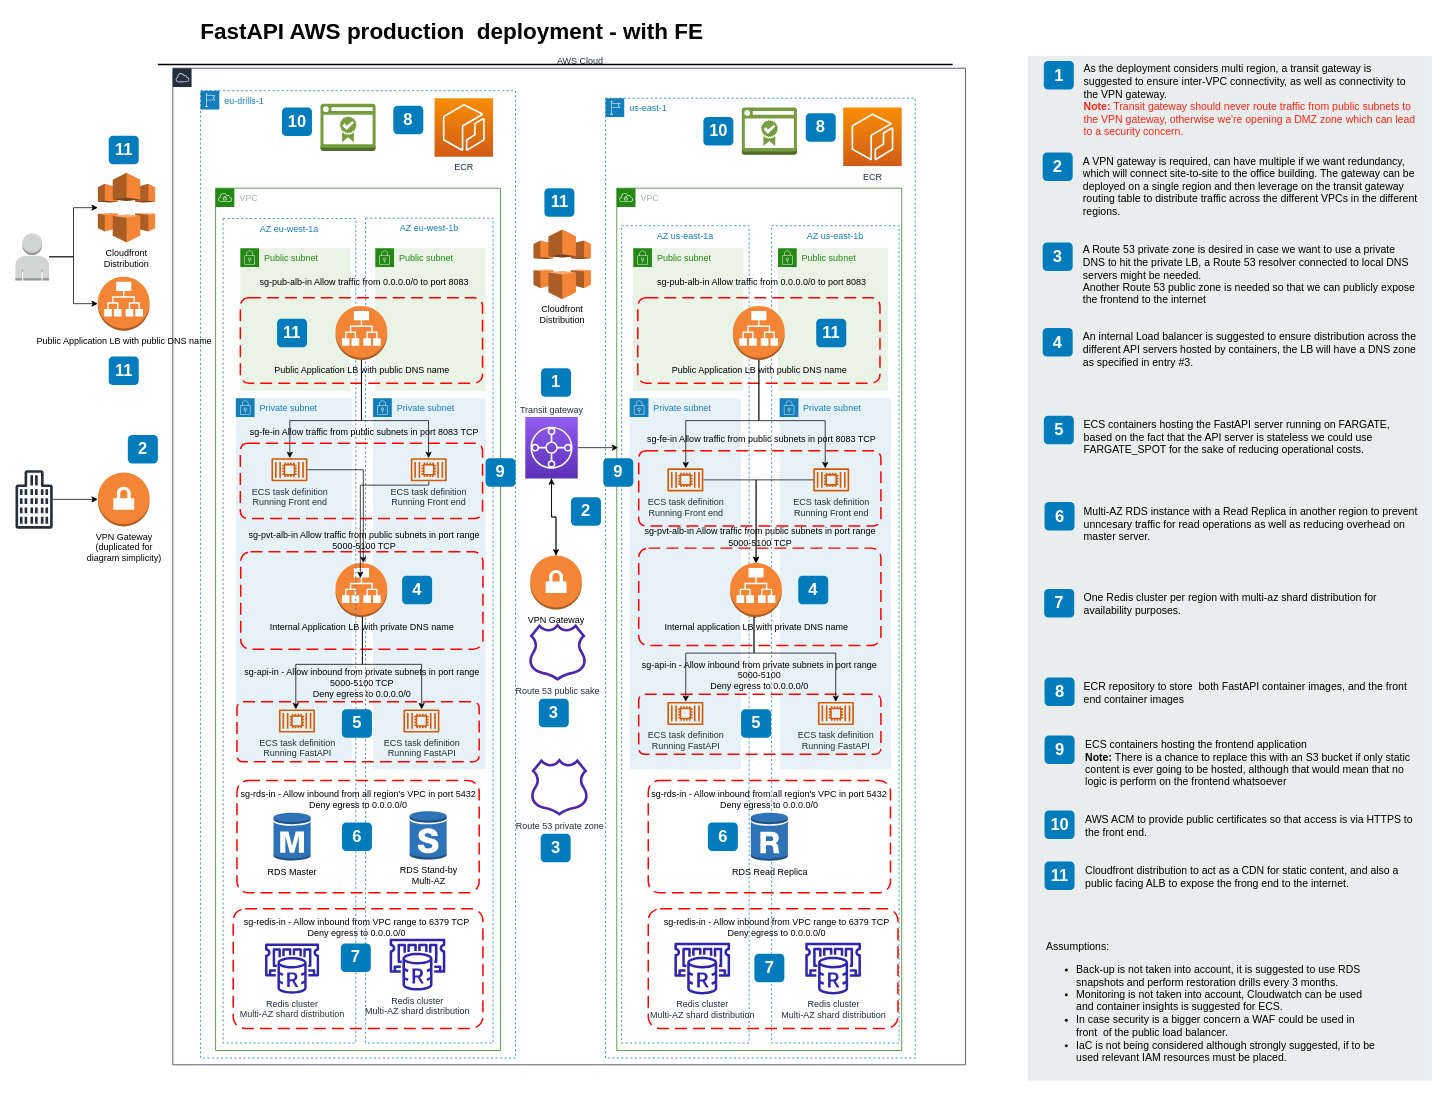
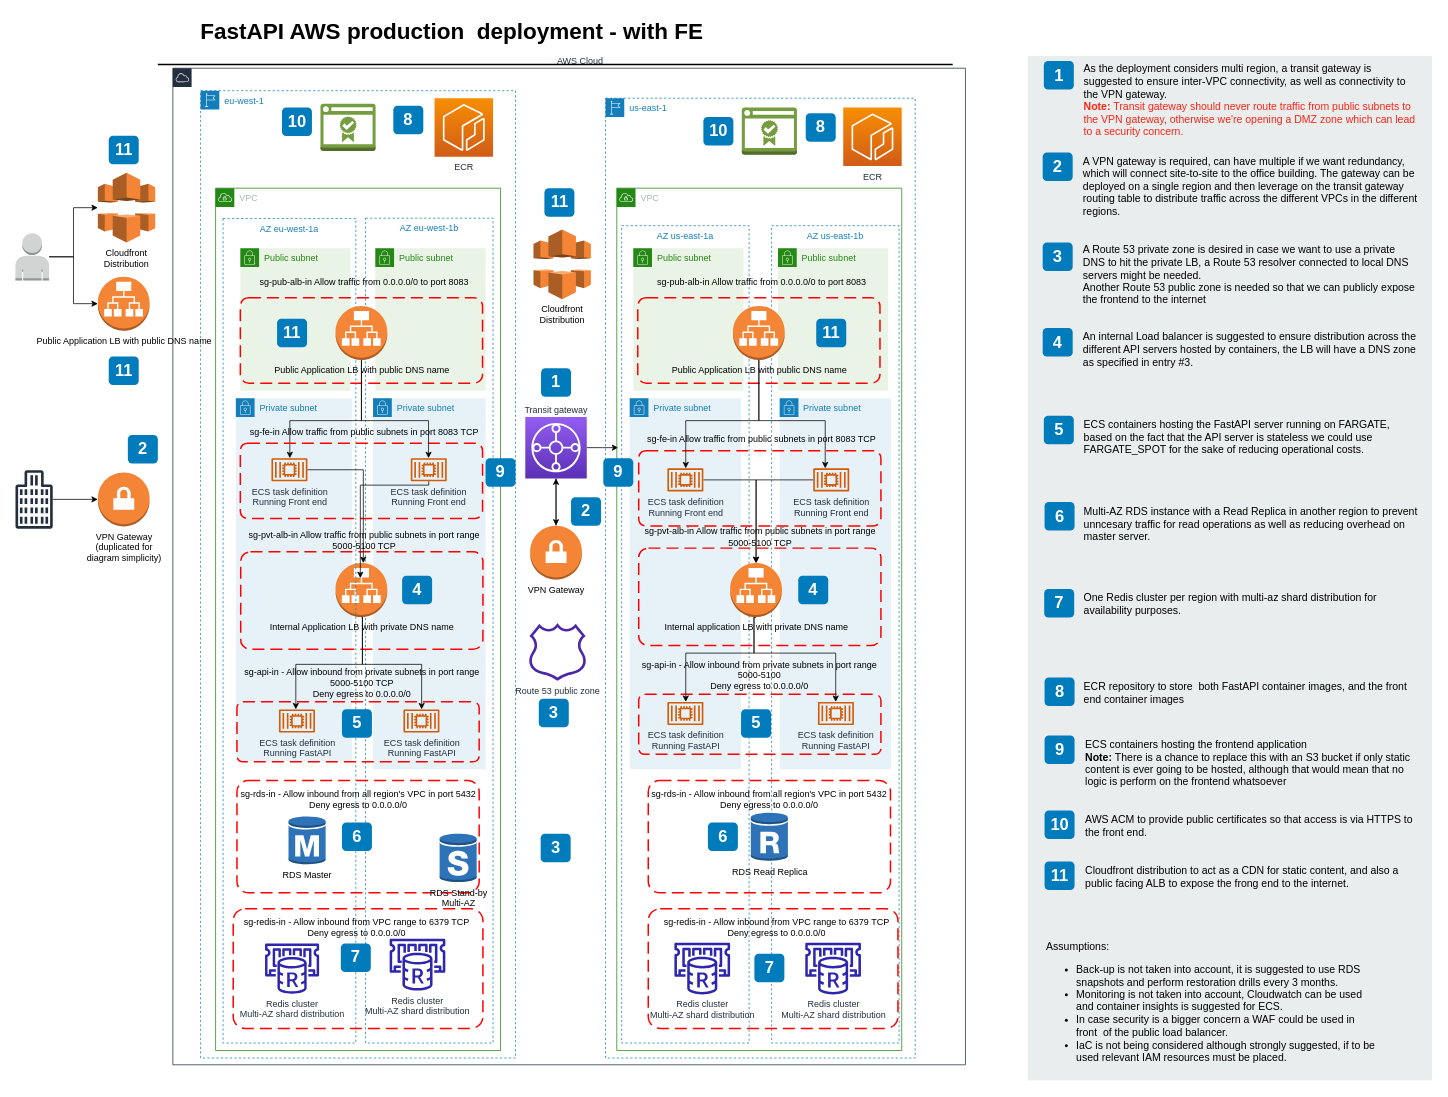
node "eu-drills-1": label "eu-drills-1" -> "eu-west-1"
node "Transit gateway": size 53x62 -> 62x62
node "VPN Gateway": moved (556, 582) -> (556, 552)
node "Route 53 public sake": label "Route 53 public sake" -> "Route 53 public zone"
node "Route 53 private zone": removed
node "RDS Stand-by Multi-AZ": moved (428, 835) -> (458, 858)
node "RDS Master": moved (292, 836) -> (307, 840)
